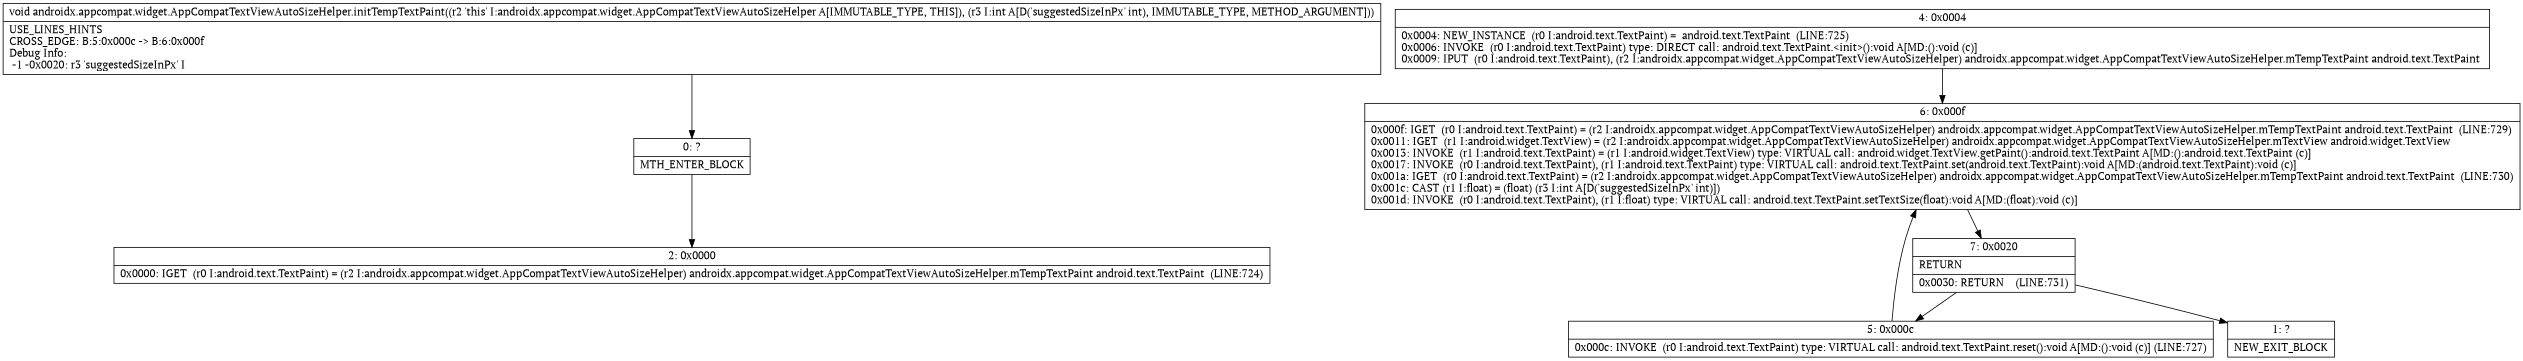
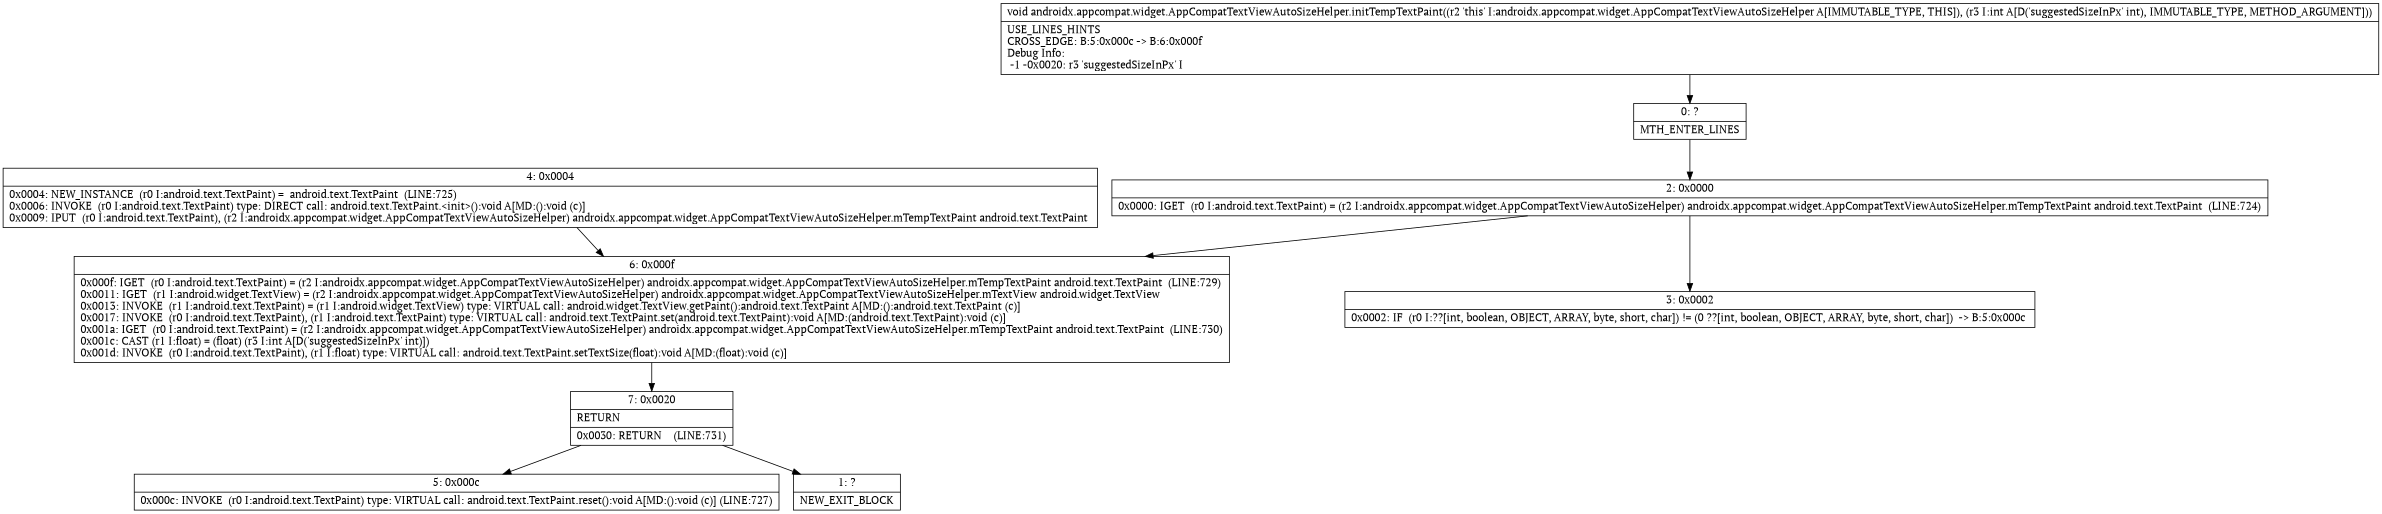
node "0: ?": text "MTH_ENTER_BLOCK" -> "MTH_ENTER_LINES"
edge "5: 0x000c" -> "6: 0x000f": now "2: 0x0000" -> "6: 0x000f"
node "3: 0x0002": added
